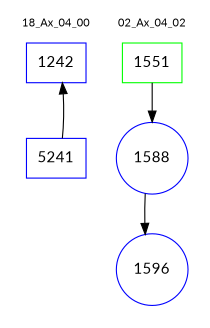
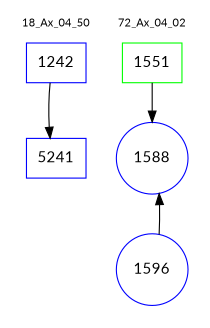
cluster "18_Ax_04_00": label "18_Ax_04_00" -> "18_Ax_04_50"
cluster "02_Ax_04_02": label "02_Ax_04_02" -> "72_Ax_04_02"
edge "5241" -> "1242": reversed
edge "1588" -> "1596": reversed
